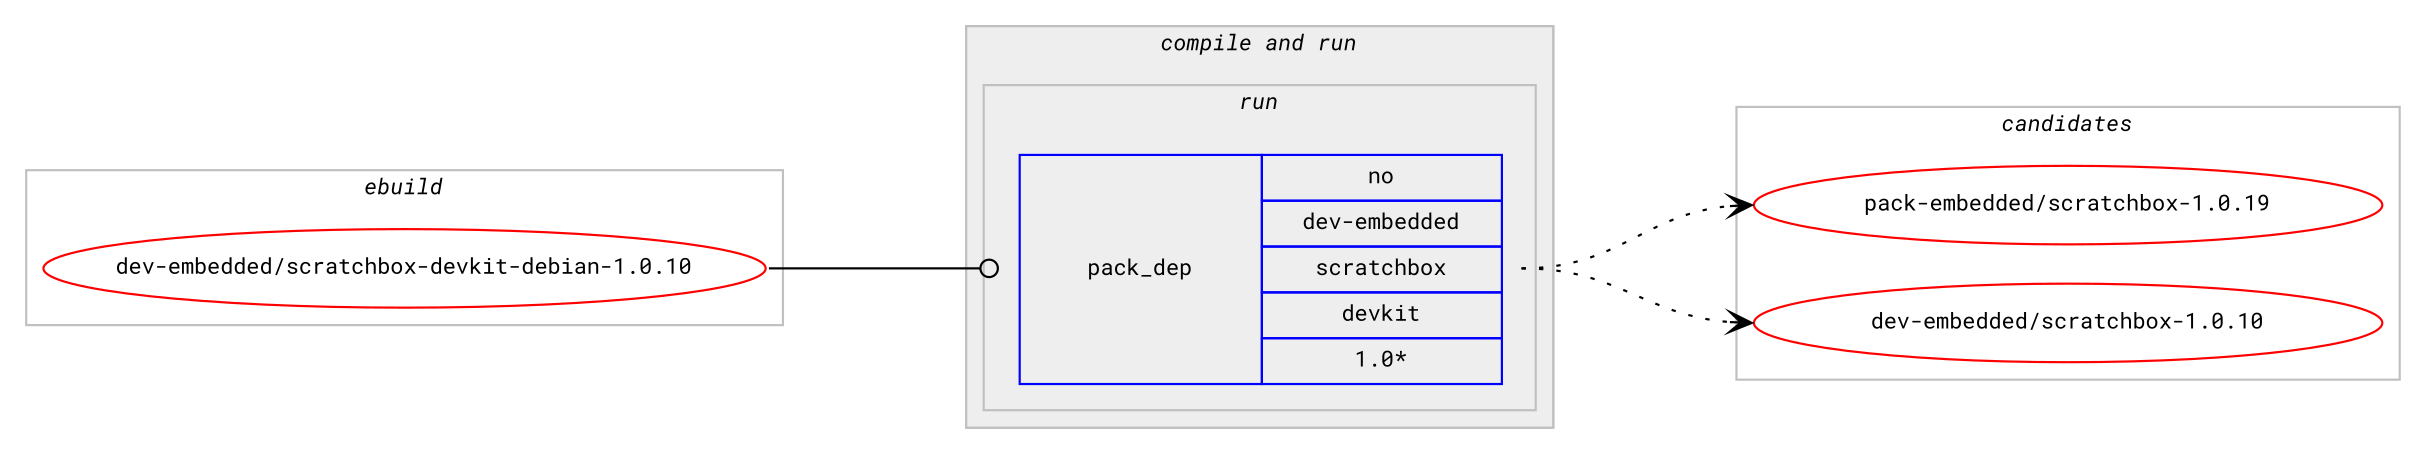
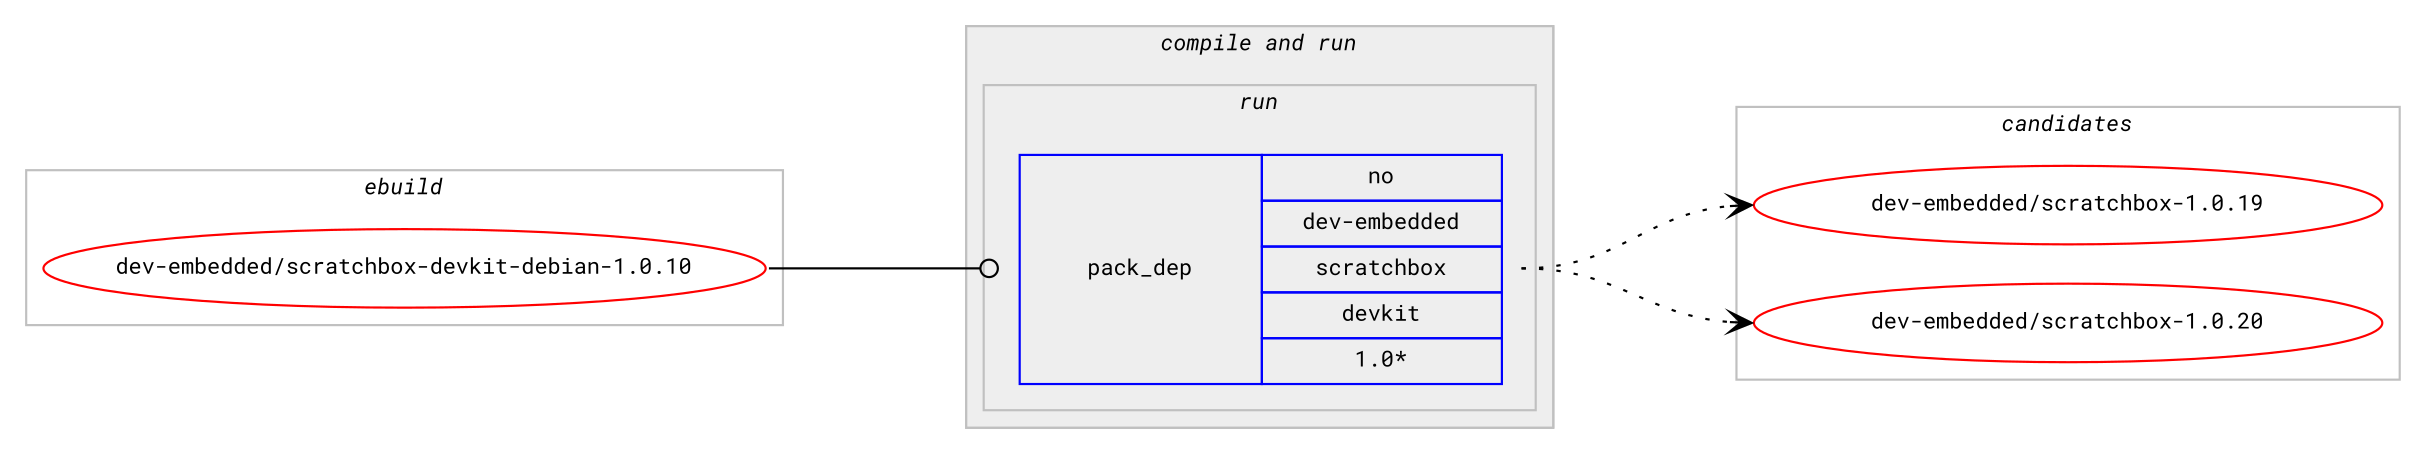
node "pack-embedded/scratchbox-1.0.19": label "pack-embedded/scratchbox-1.0.19" -> "dev-embedded/scratchbox-1.0.19"
node "dev-embedded/scratchbox-1.0.10": label "dev-embedded/scratchbox-1.0.10" -> "dev-embedded/scratchbox-1.0.20"
